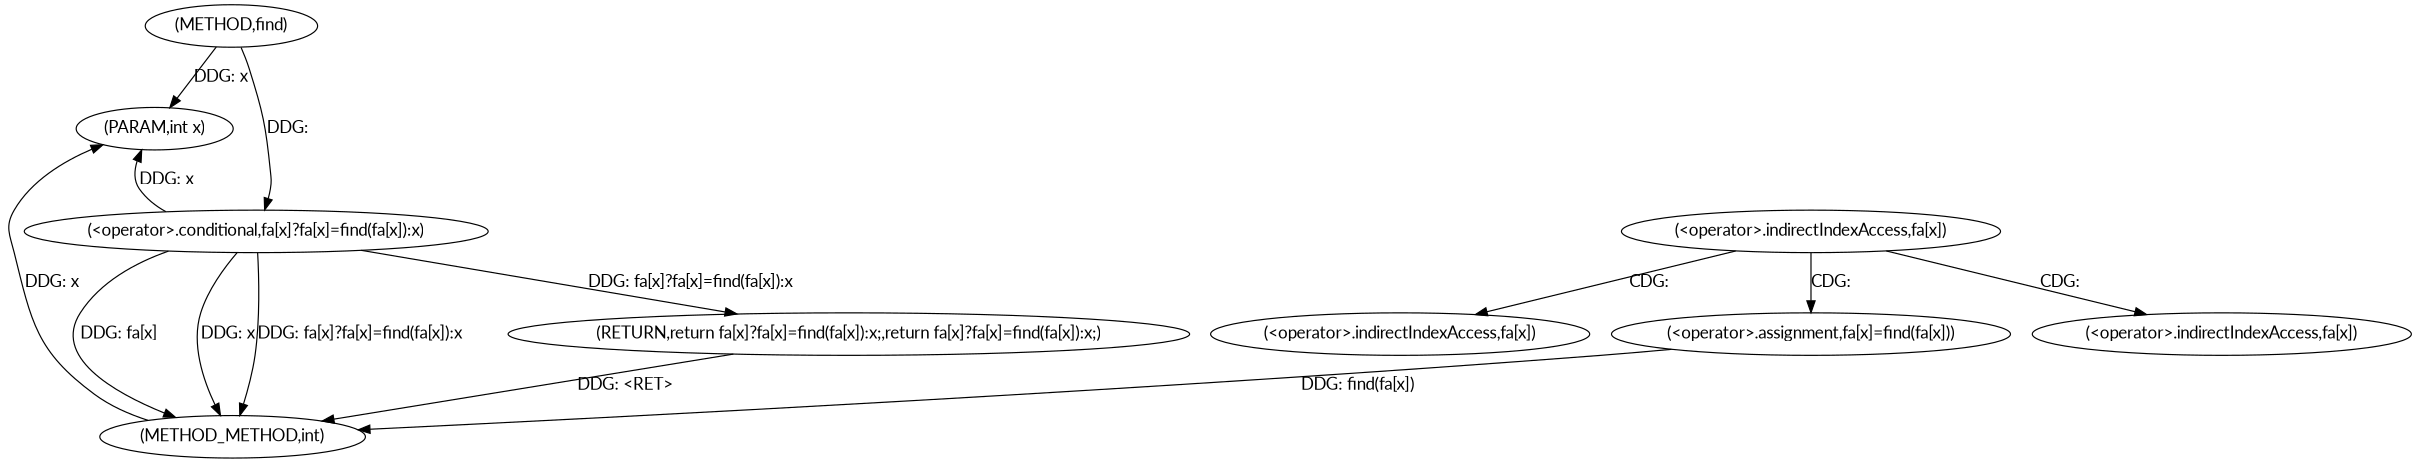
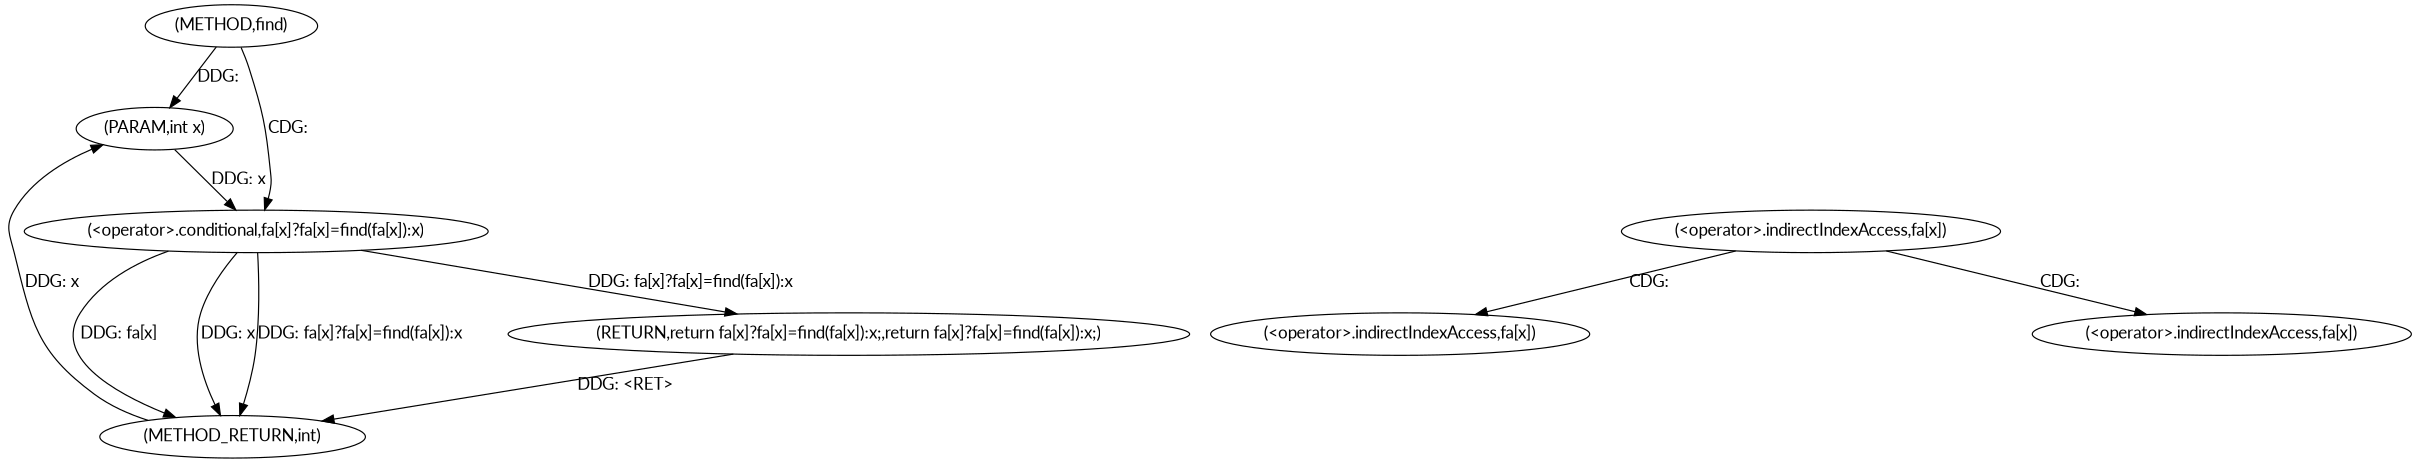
edge "(METHOD,find)" -> "(PARAM,int x)": label "DDG: x" -> "DDG: "
edge "(METHOD,find)" -> "(<operator>.conditional,fa[x]?fa[x]=find(fa[x]):x)": label "DDG: " -> "CDG: "
edge "(<operator>.conditional,fa[x]?fa[x]=find(fa[x]):x)" -> "(PARAM,int x)": reversed
node "(<operator>.assignment,fa[x]=find(fa[x]))": removed
node "(METHOD_METHOD,int)": label "(METHOD_METHOD,int)" -> "(METHOD_RETURN,int)"
